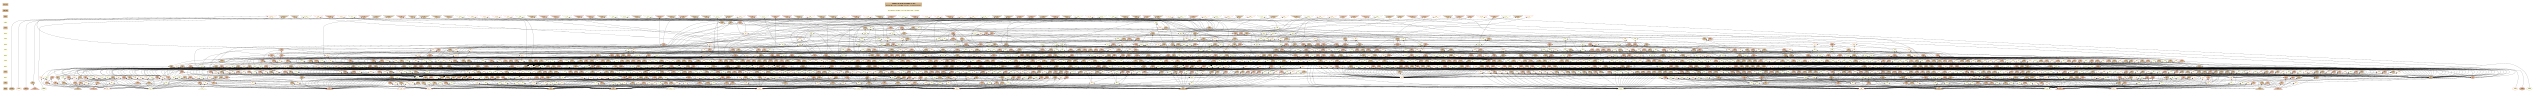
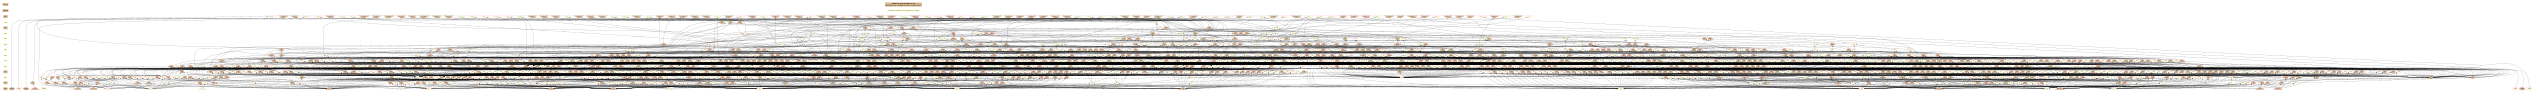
node "1359": fillcolor tan -> lightyellow
node "1246": removed
